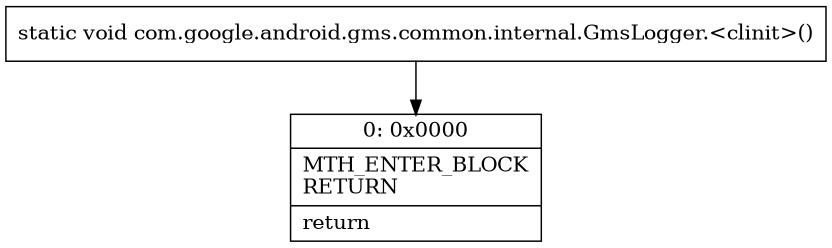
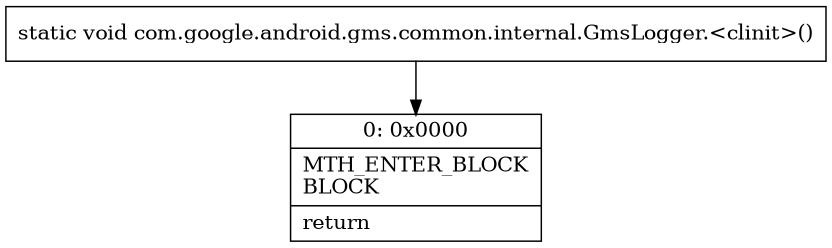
node "0: 0x0000": text "RETURN" -> "BLOCK"
